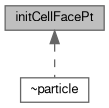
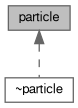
node "initCellFacePt": label "initCellFacePt" -> "particle"
